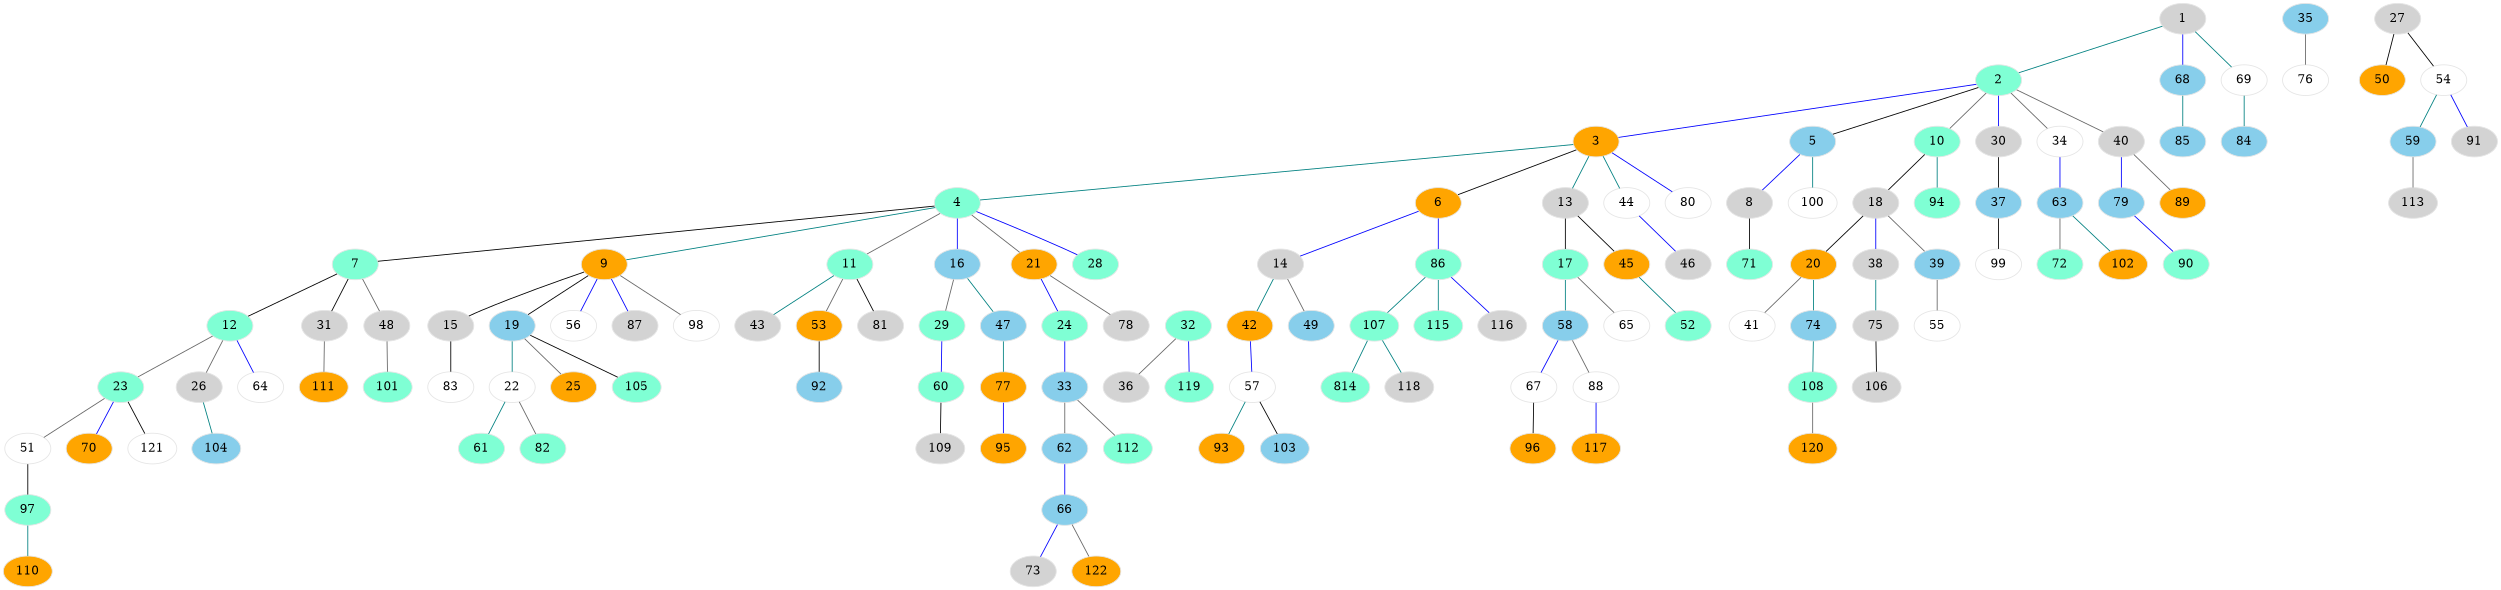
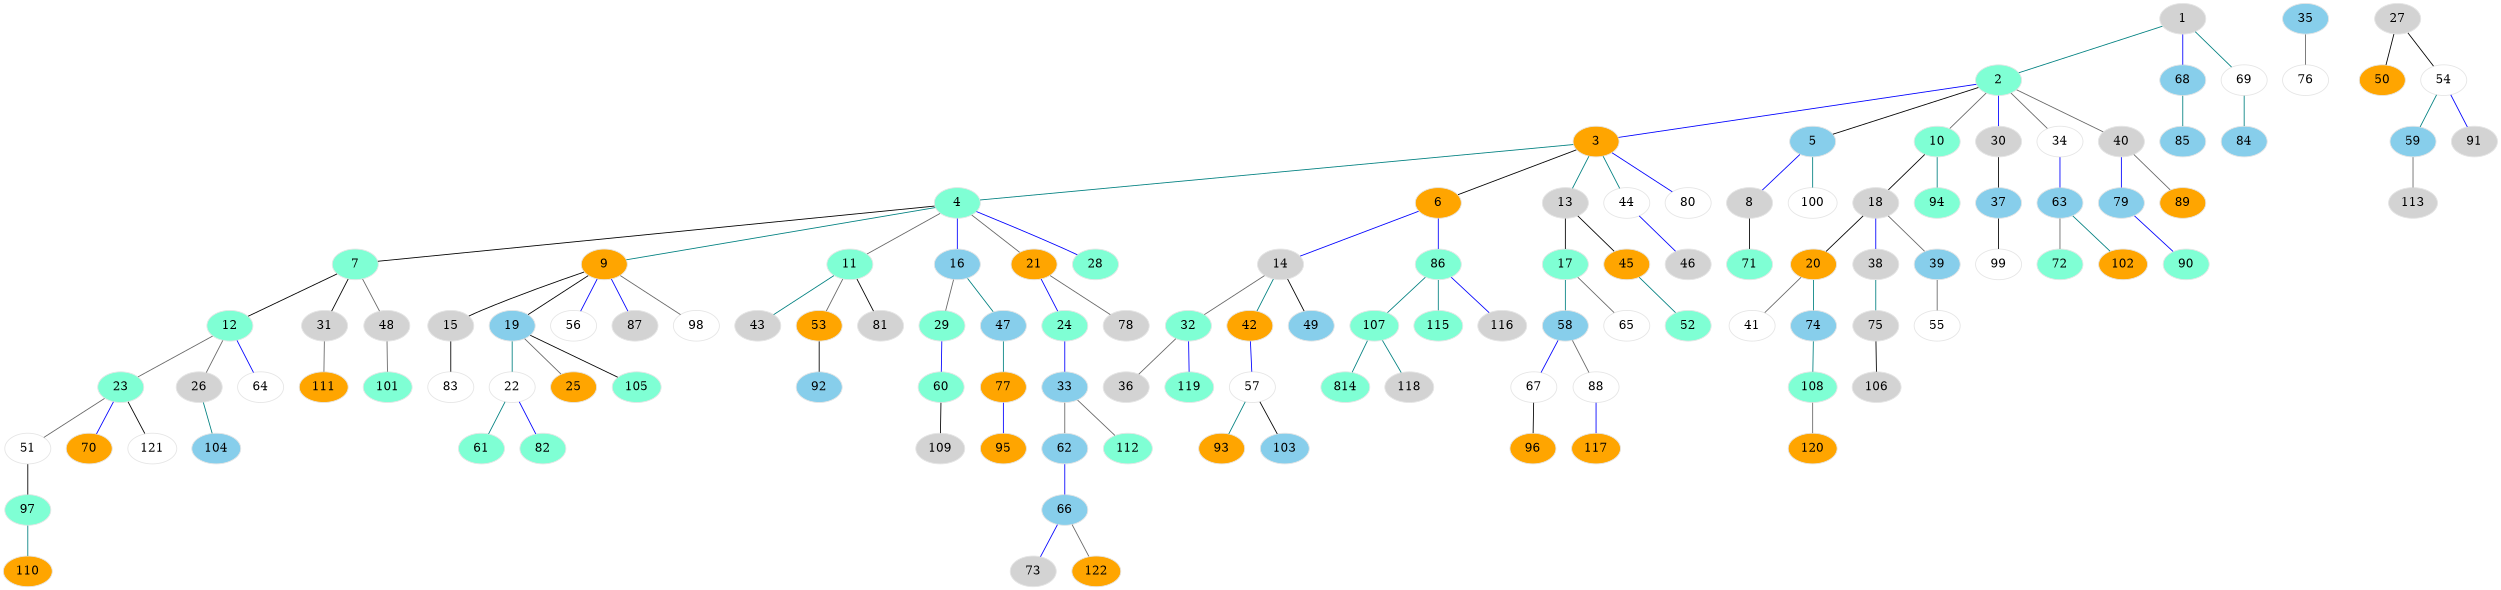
edge "14" -- "32": added
edge "14" -- "49": color gray40 -> black
edge "22" -- "82": color gray40 -> blue
